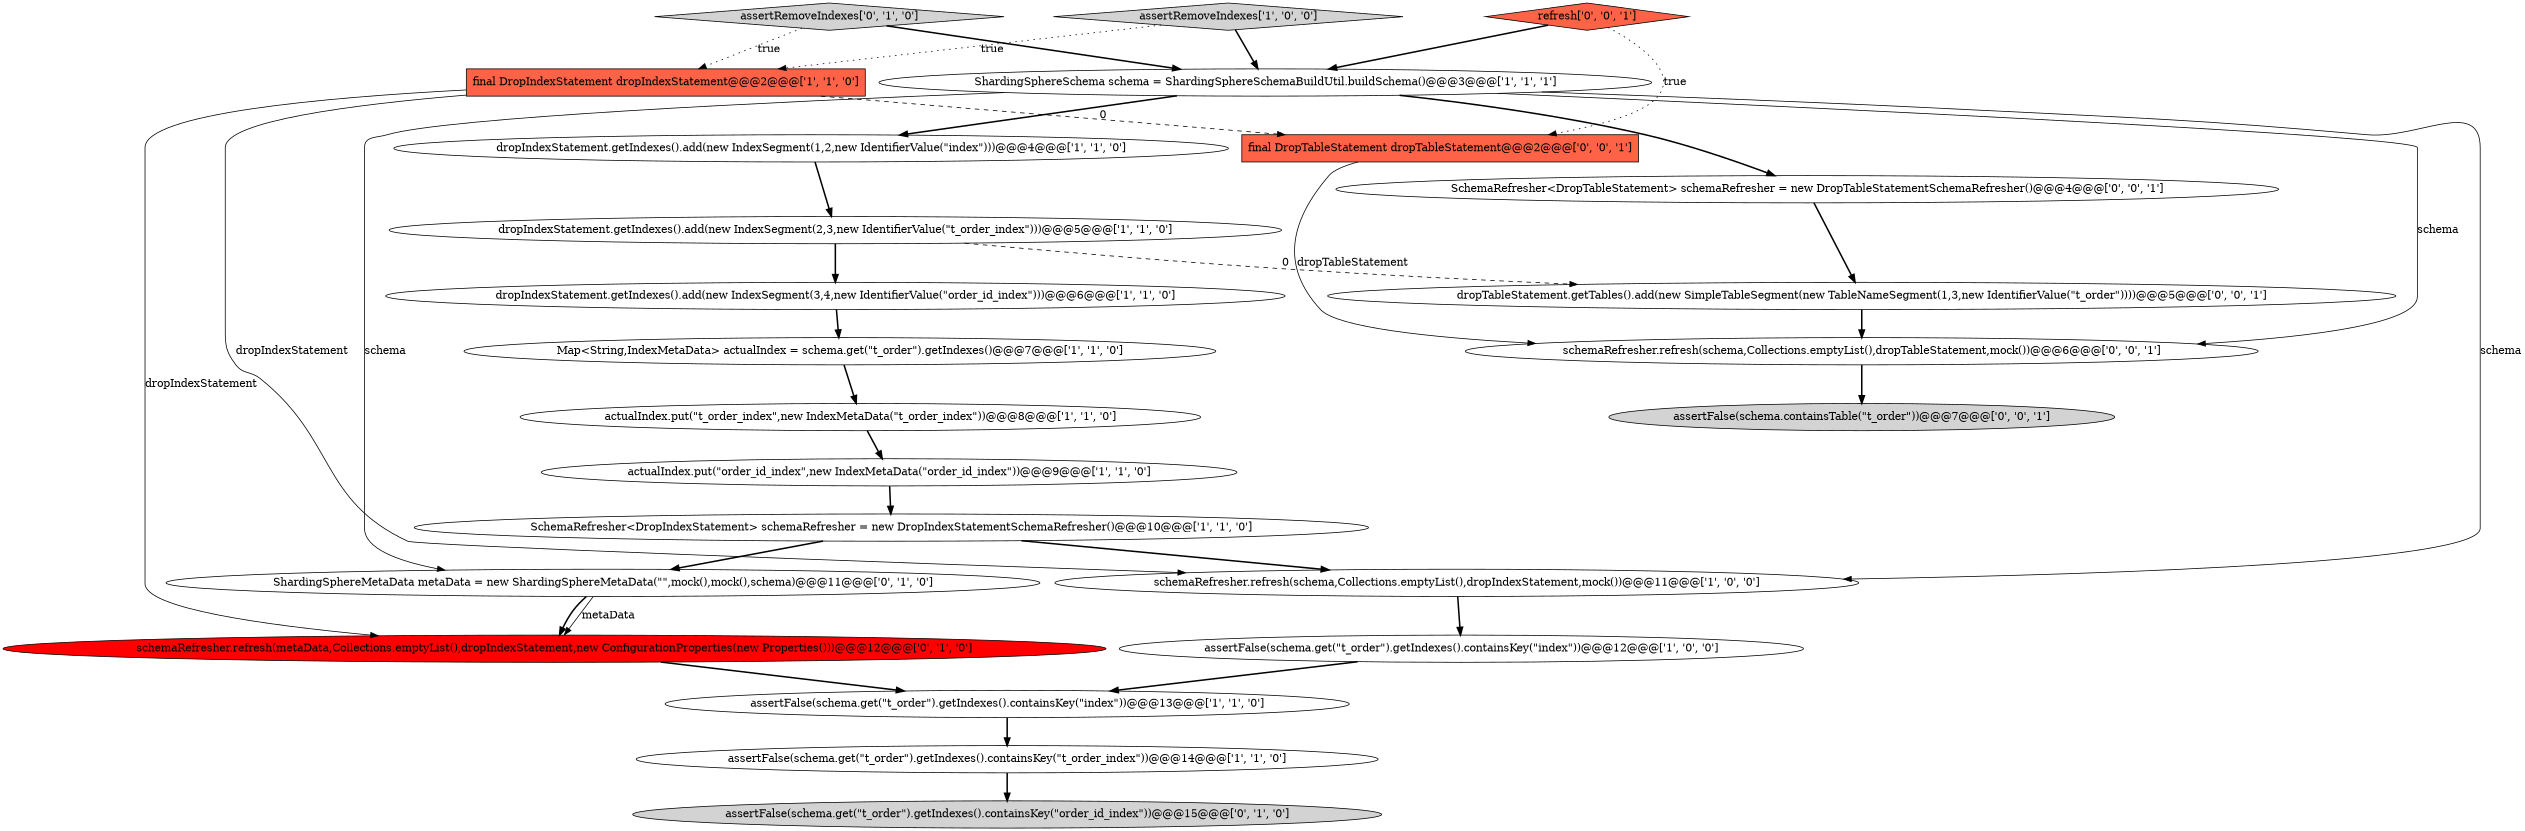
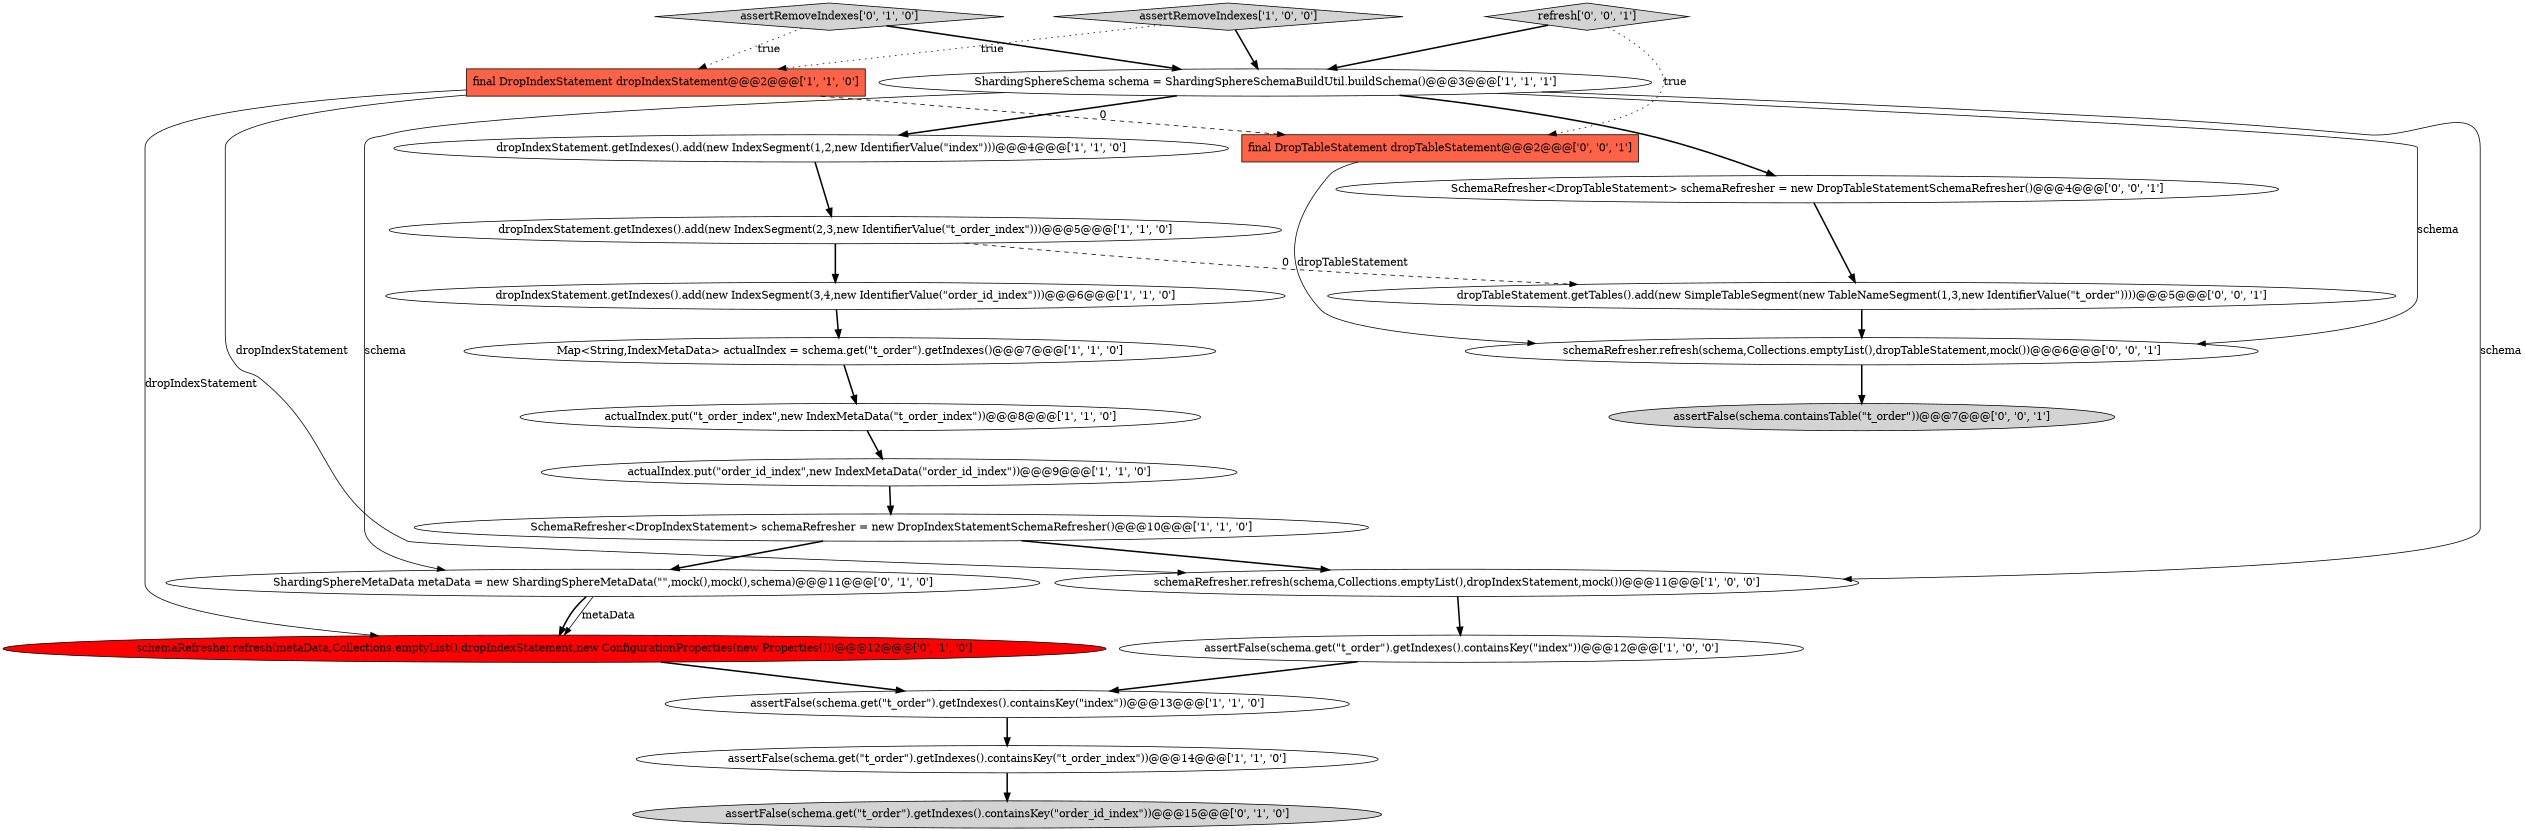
node "refresh['0', '0', '1']": fillcolor tomato -> lightgray
